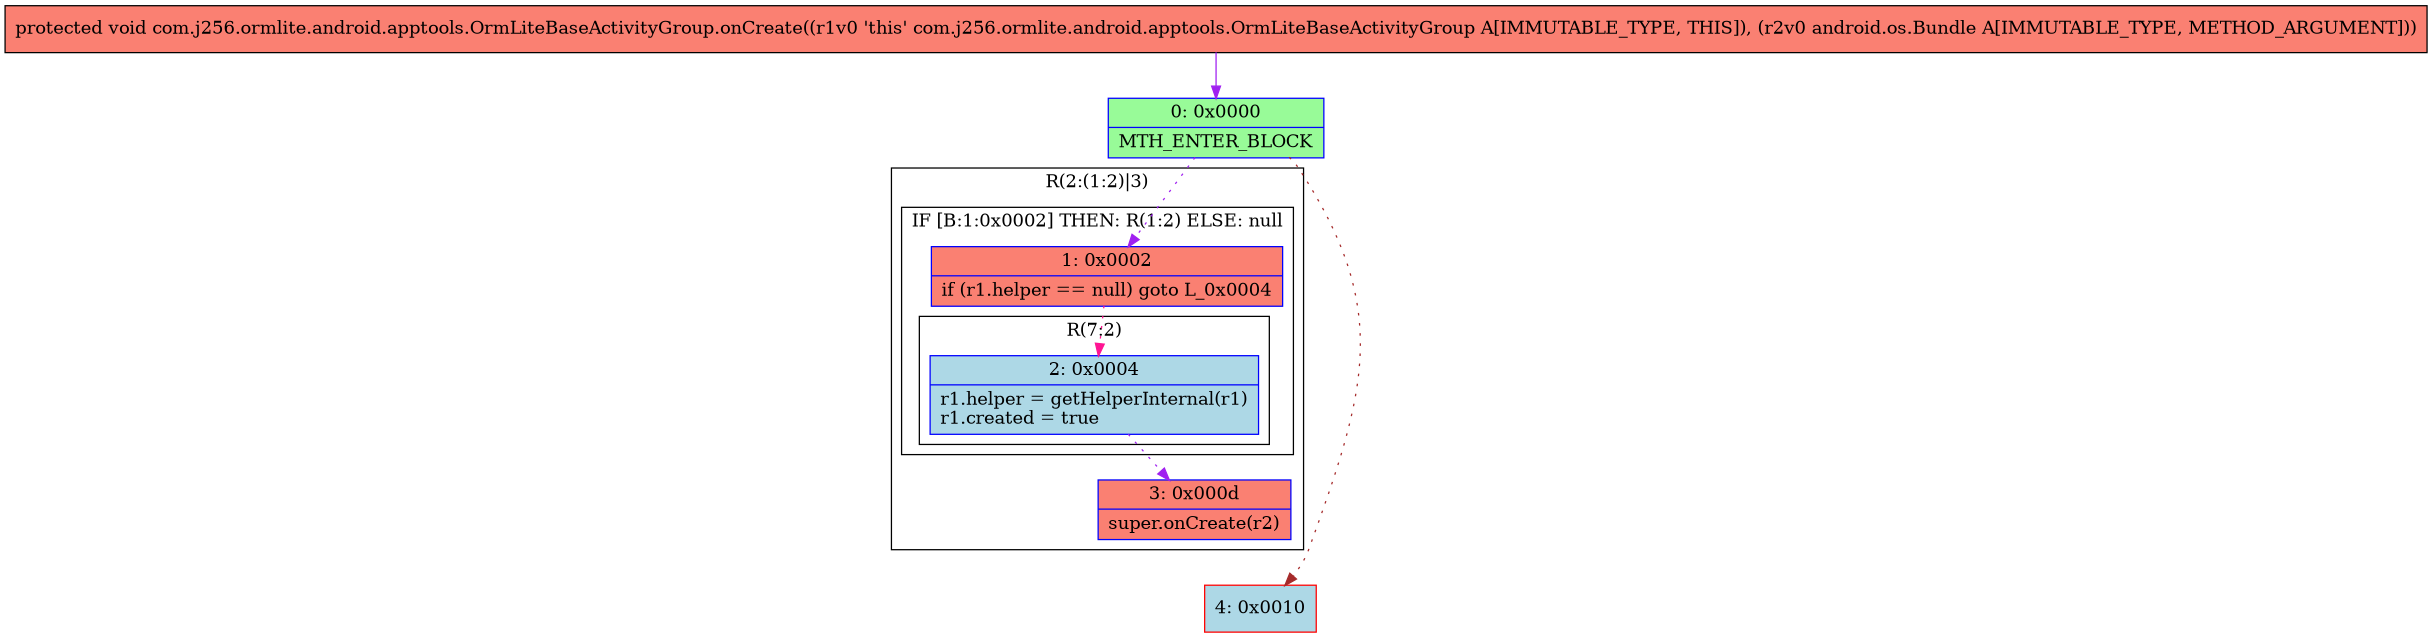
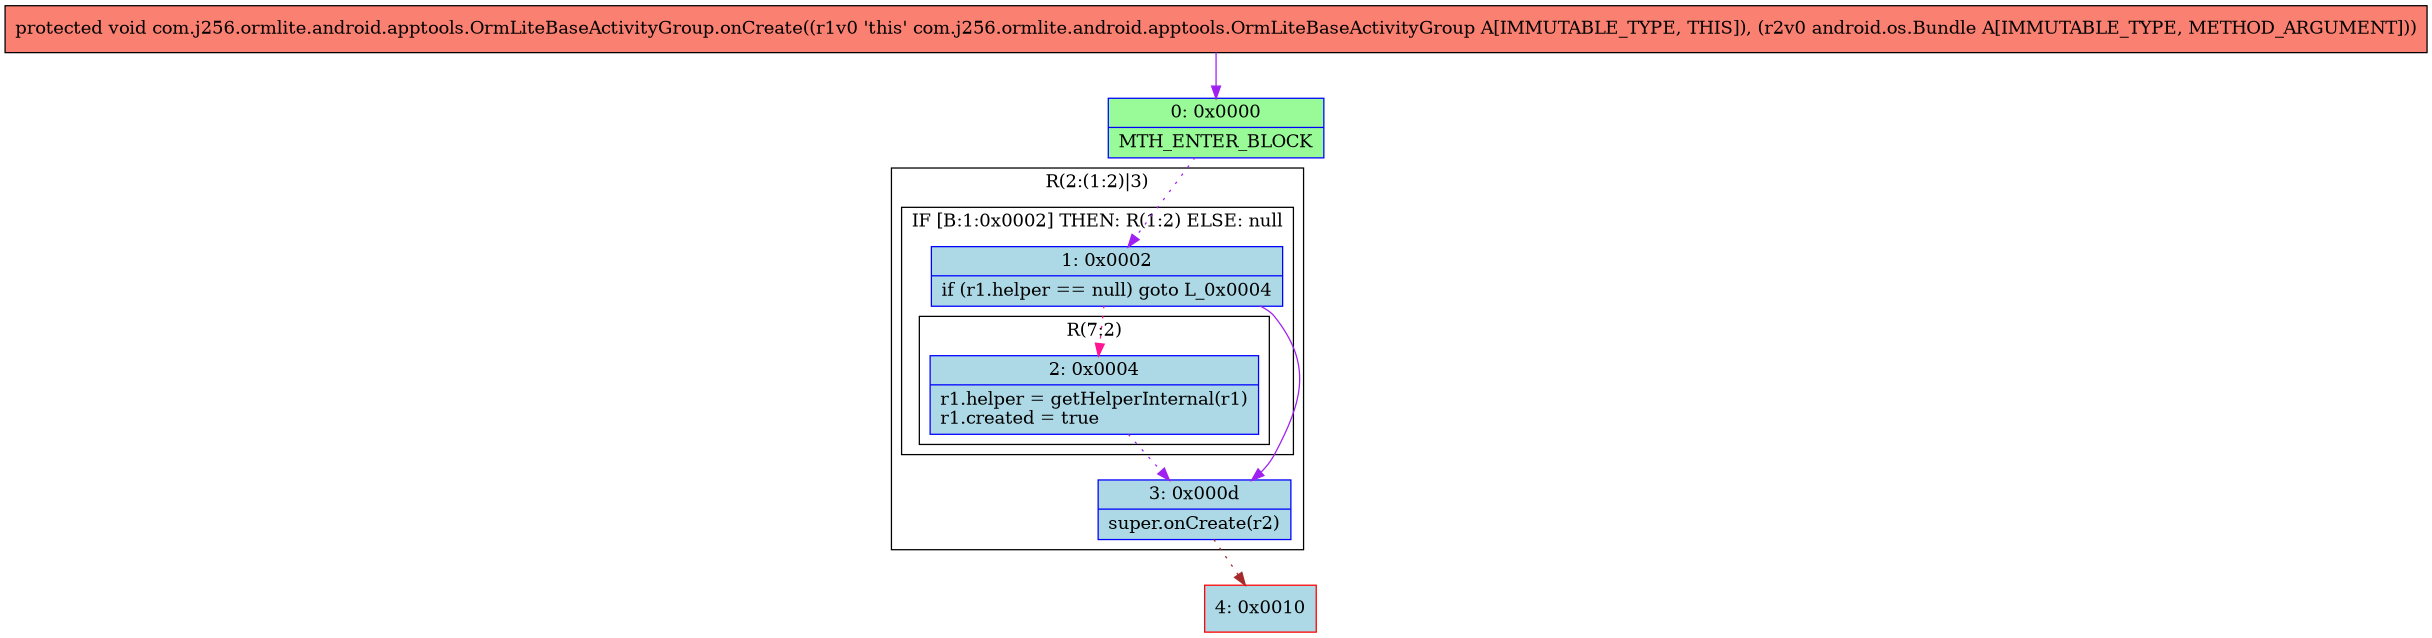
node "1: 0x0002": fillcolor salmon -> lightblue
edge "0: 0x0000" -> "4: 0x0010": now "3: 0x000d" -> "4: 0x0010"
edge "1: 0x0002" -> "3: 0x000d": added
node "3: 0x000d": fillcolor salmon -> lightblue
